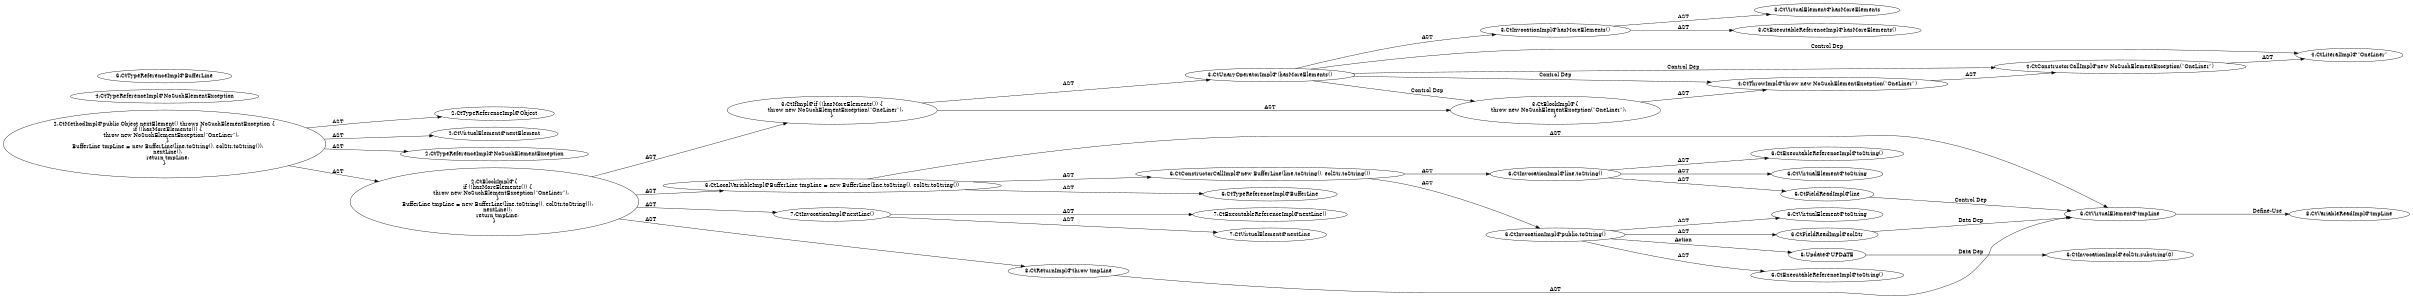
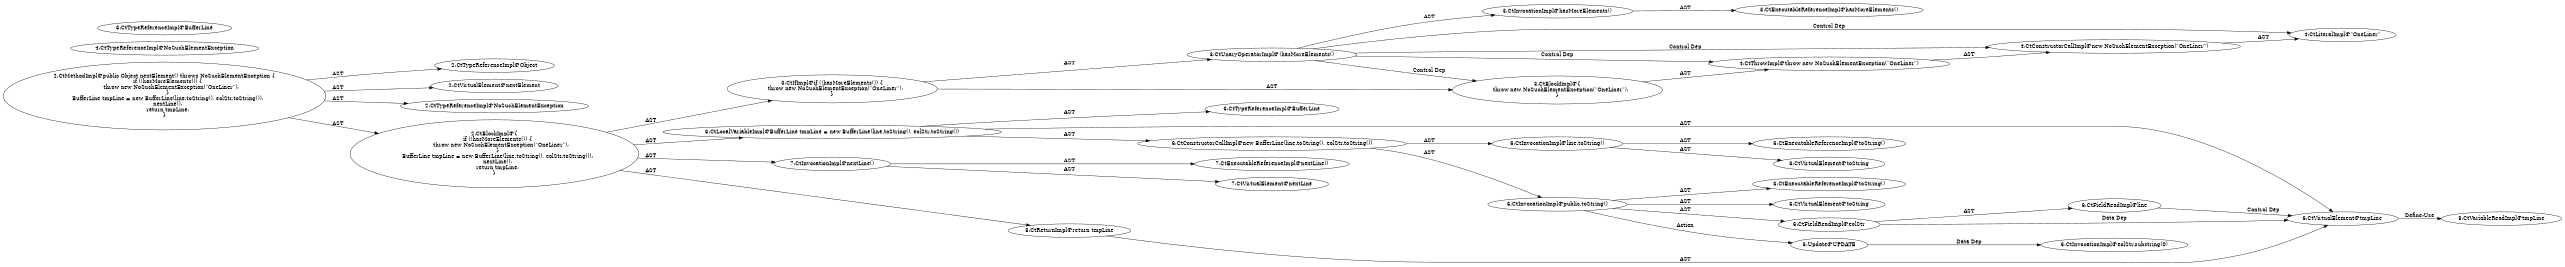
node "3:CtVirtualElement@hasMoreElements": removed
edge "6:CtInvocationImpl@line.toString()" -> "6:CtFieldReadImpl@line": now "6:CtFieldReadImpl@eolStr" -> "6:CtFieldReadImpl@line"
node "8:CtReturnImpl@throw tmpLine": label "8:CtReturnImpl@throw tmpLine" -> "8:CtReturnImpl@return tmpLine"
